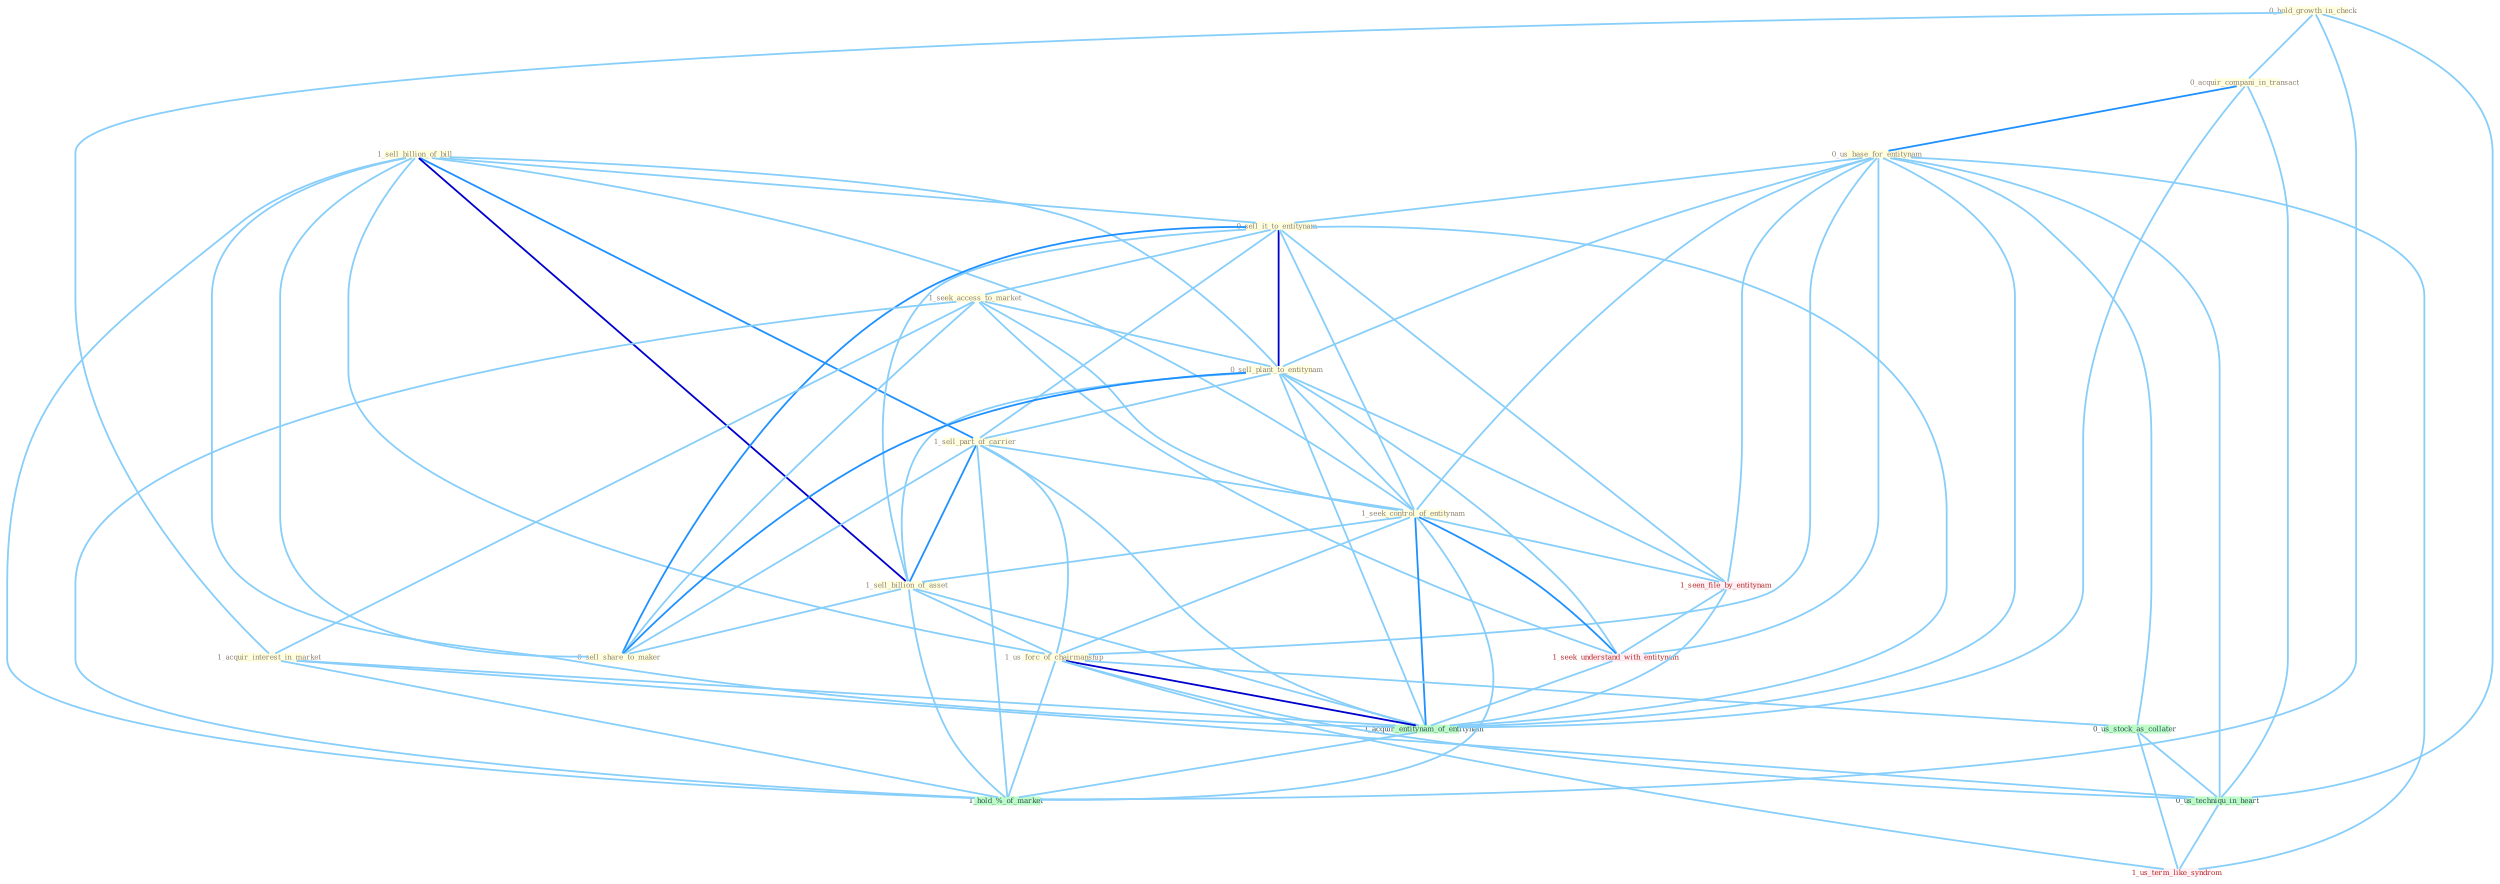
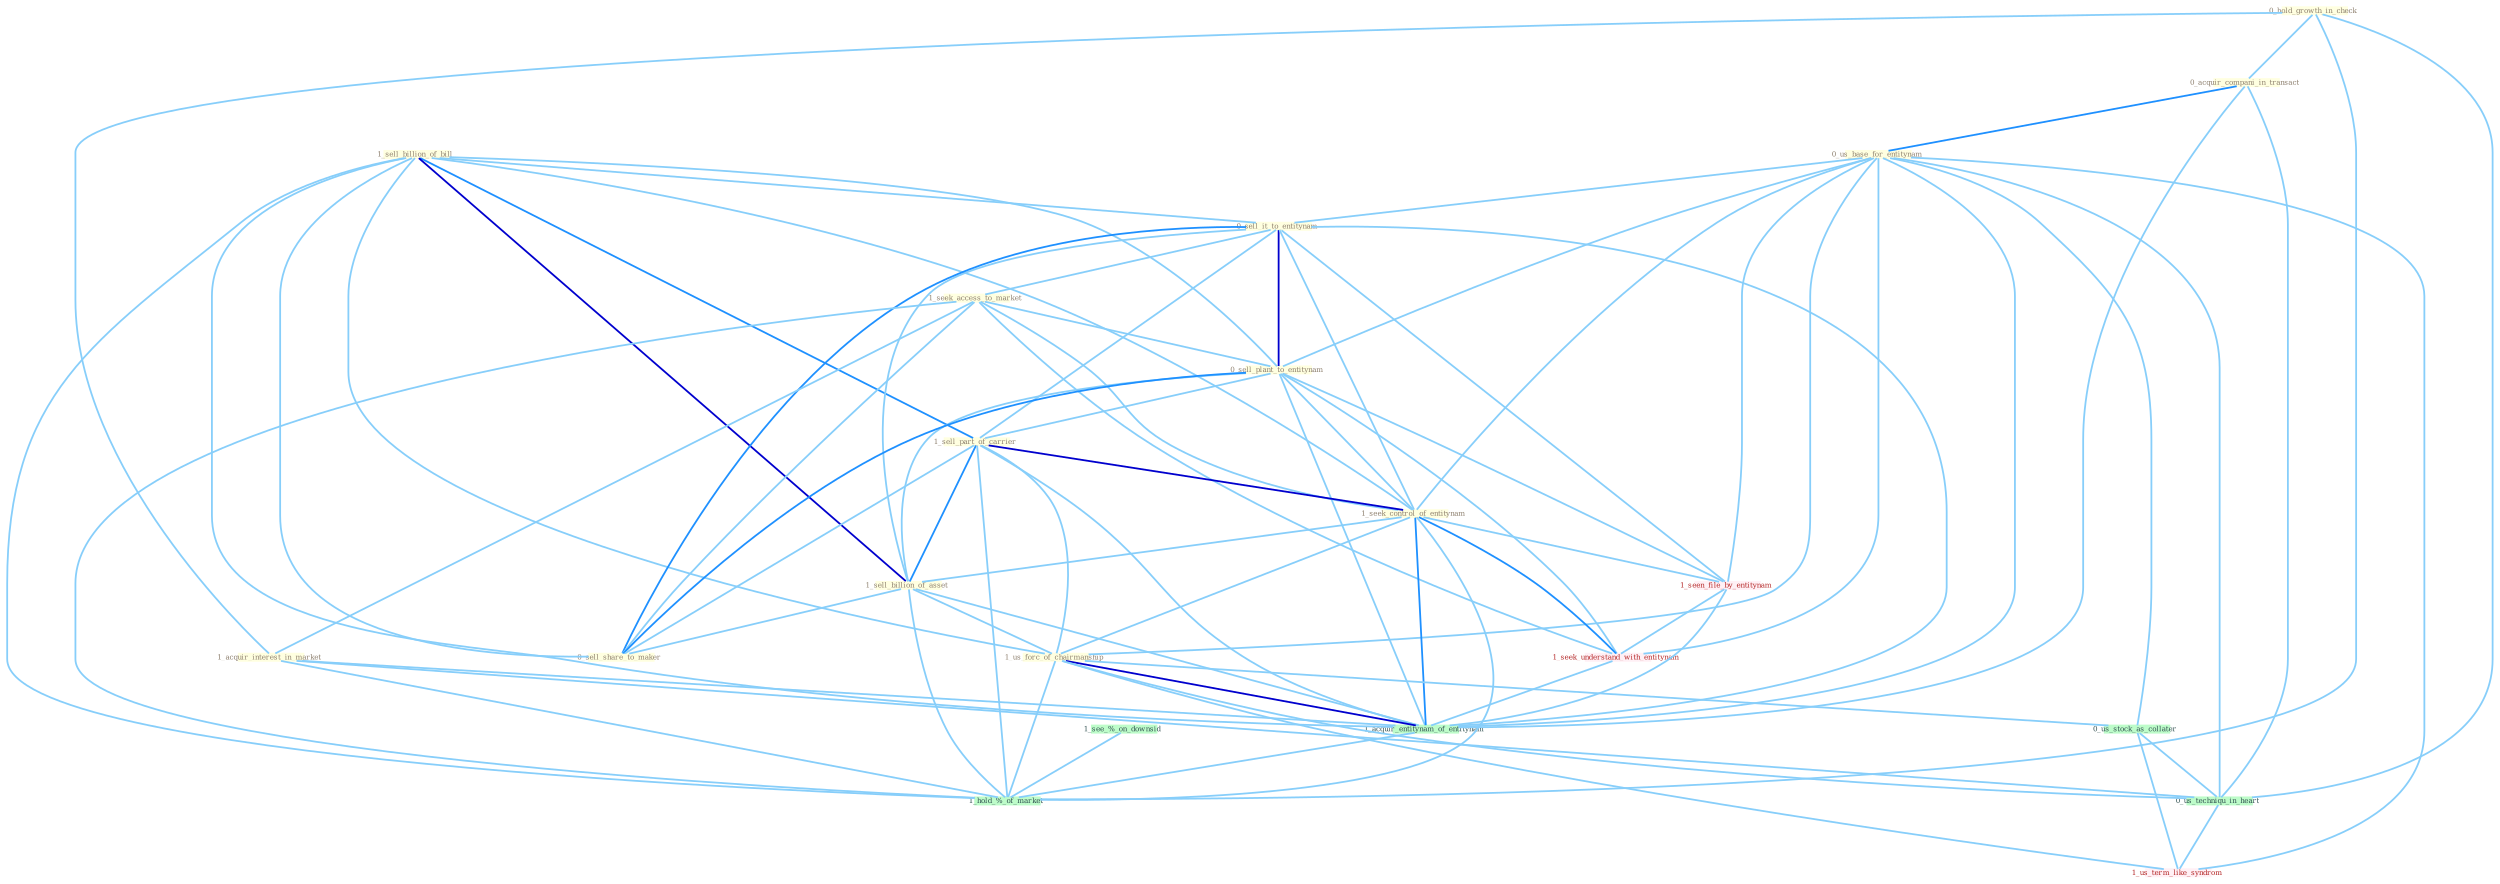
edge "1_sell_part_of_carrier" -- "1_seek_control_of_entitynam": color #87cefa -> #0000cd
node "1_see_%_on_downsid": added
